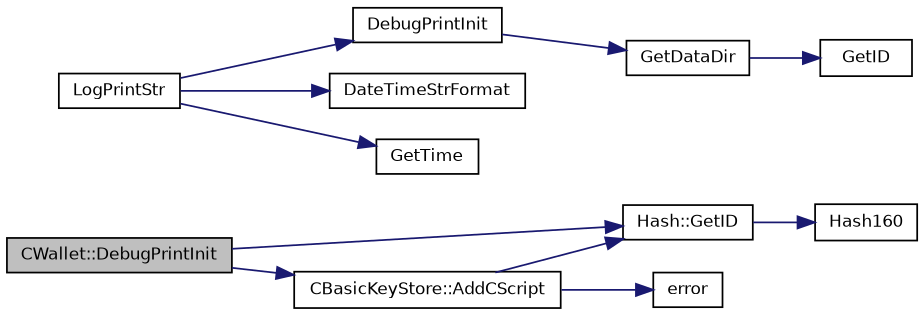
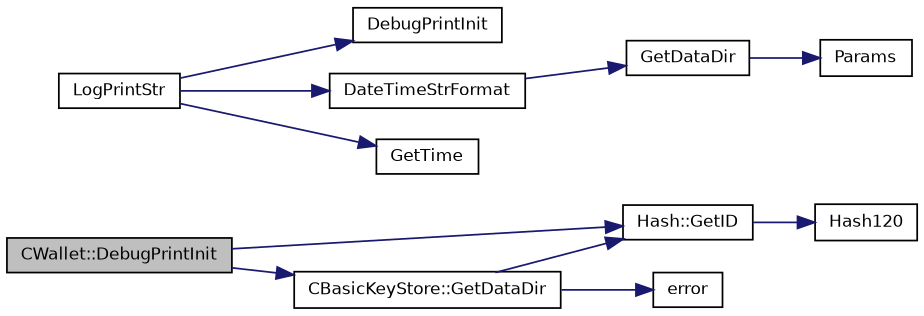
edge "DebugPrintInit" -> "GetDataDir": now "DateTimeStrFormat" -> "GetDataDir"
node "GetID": label "GetID" -> "Params"
node "Hash160": label "Hash160" -> "Hash120"
node "CBasicKeyStore::AddCScript": label "CBasicKeyStore::AddCScript" -> "CBasicKeyStore::GetDataDir"
